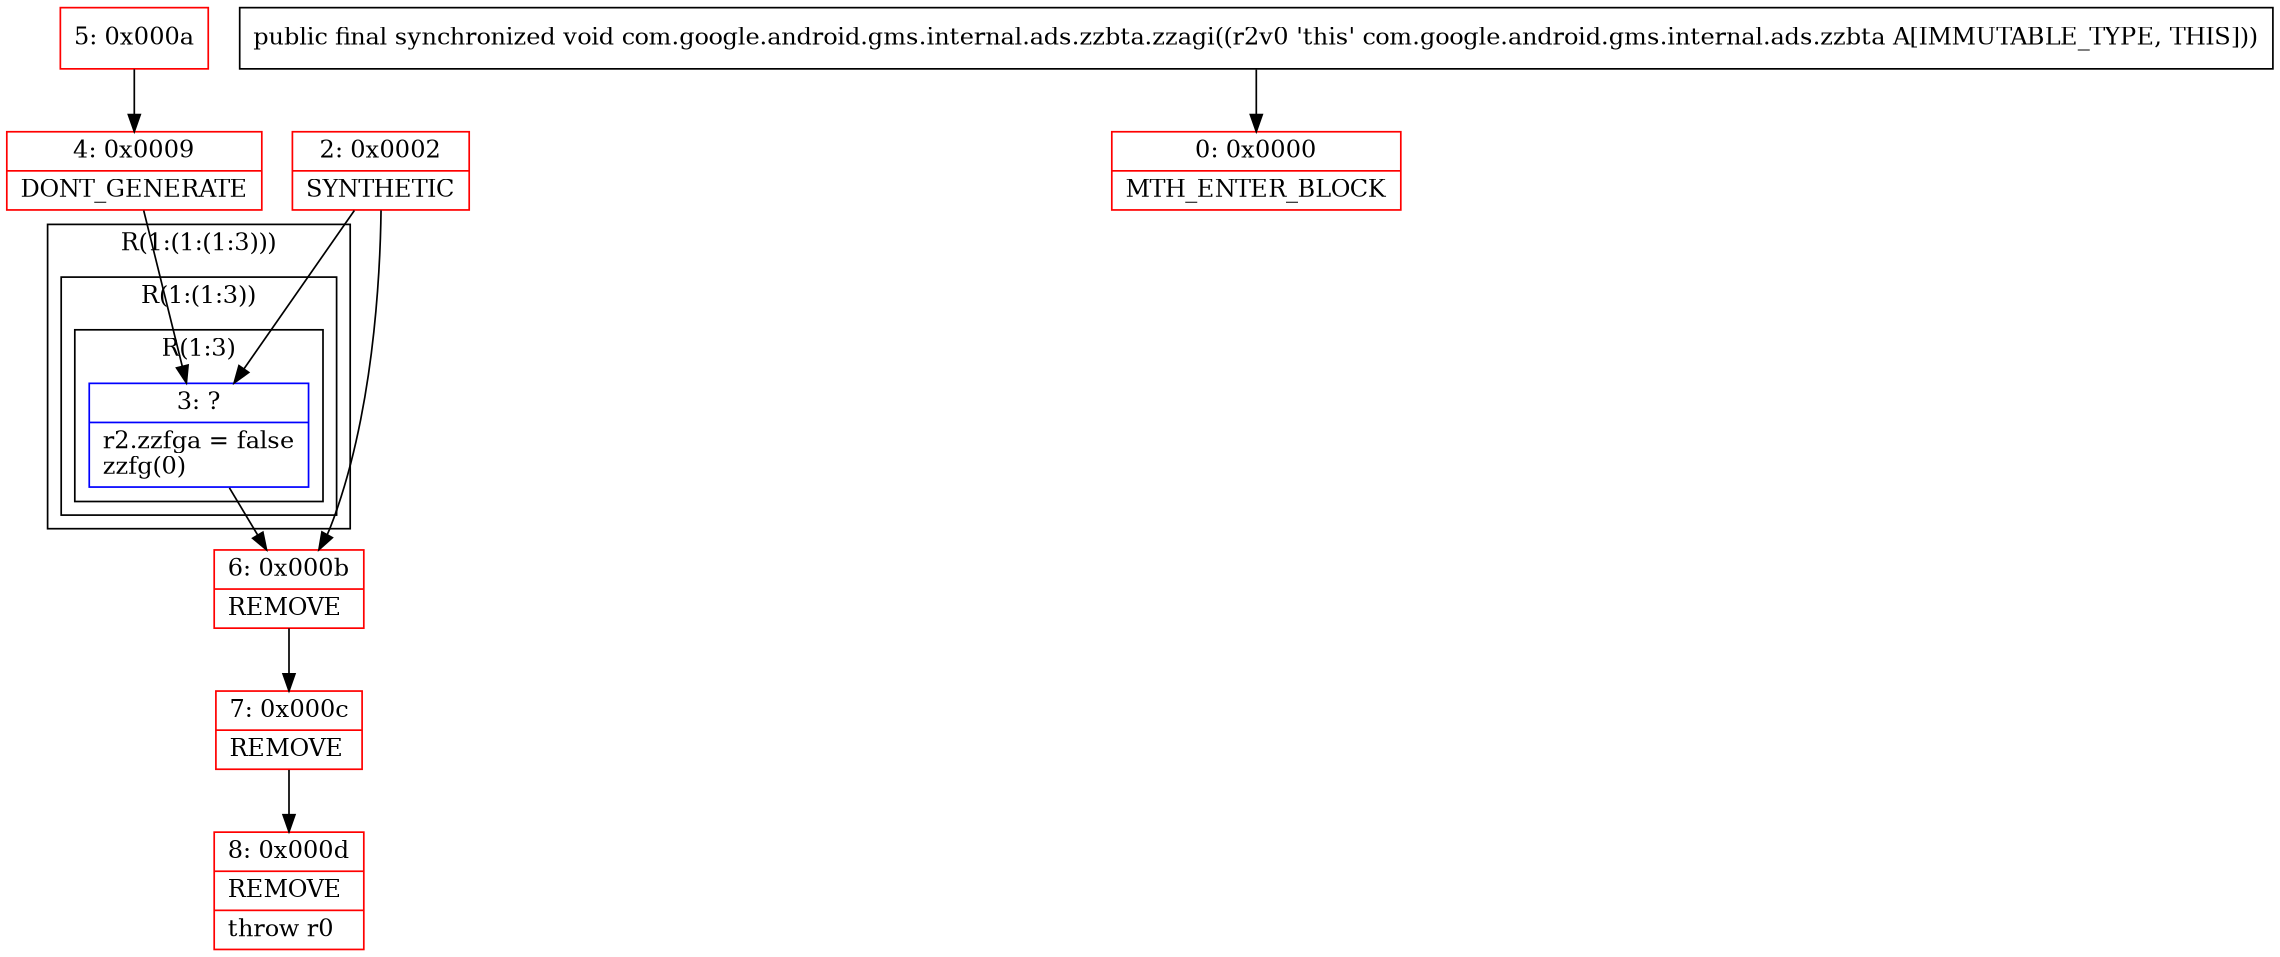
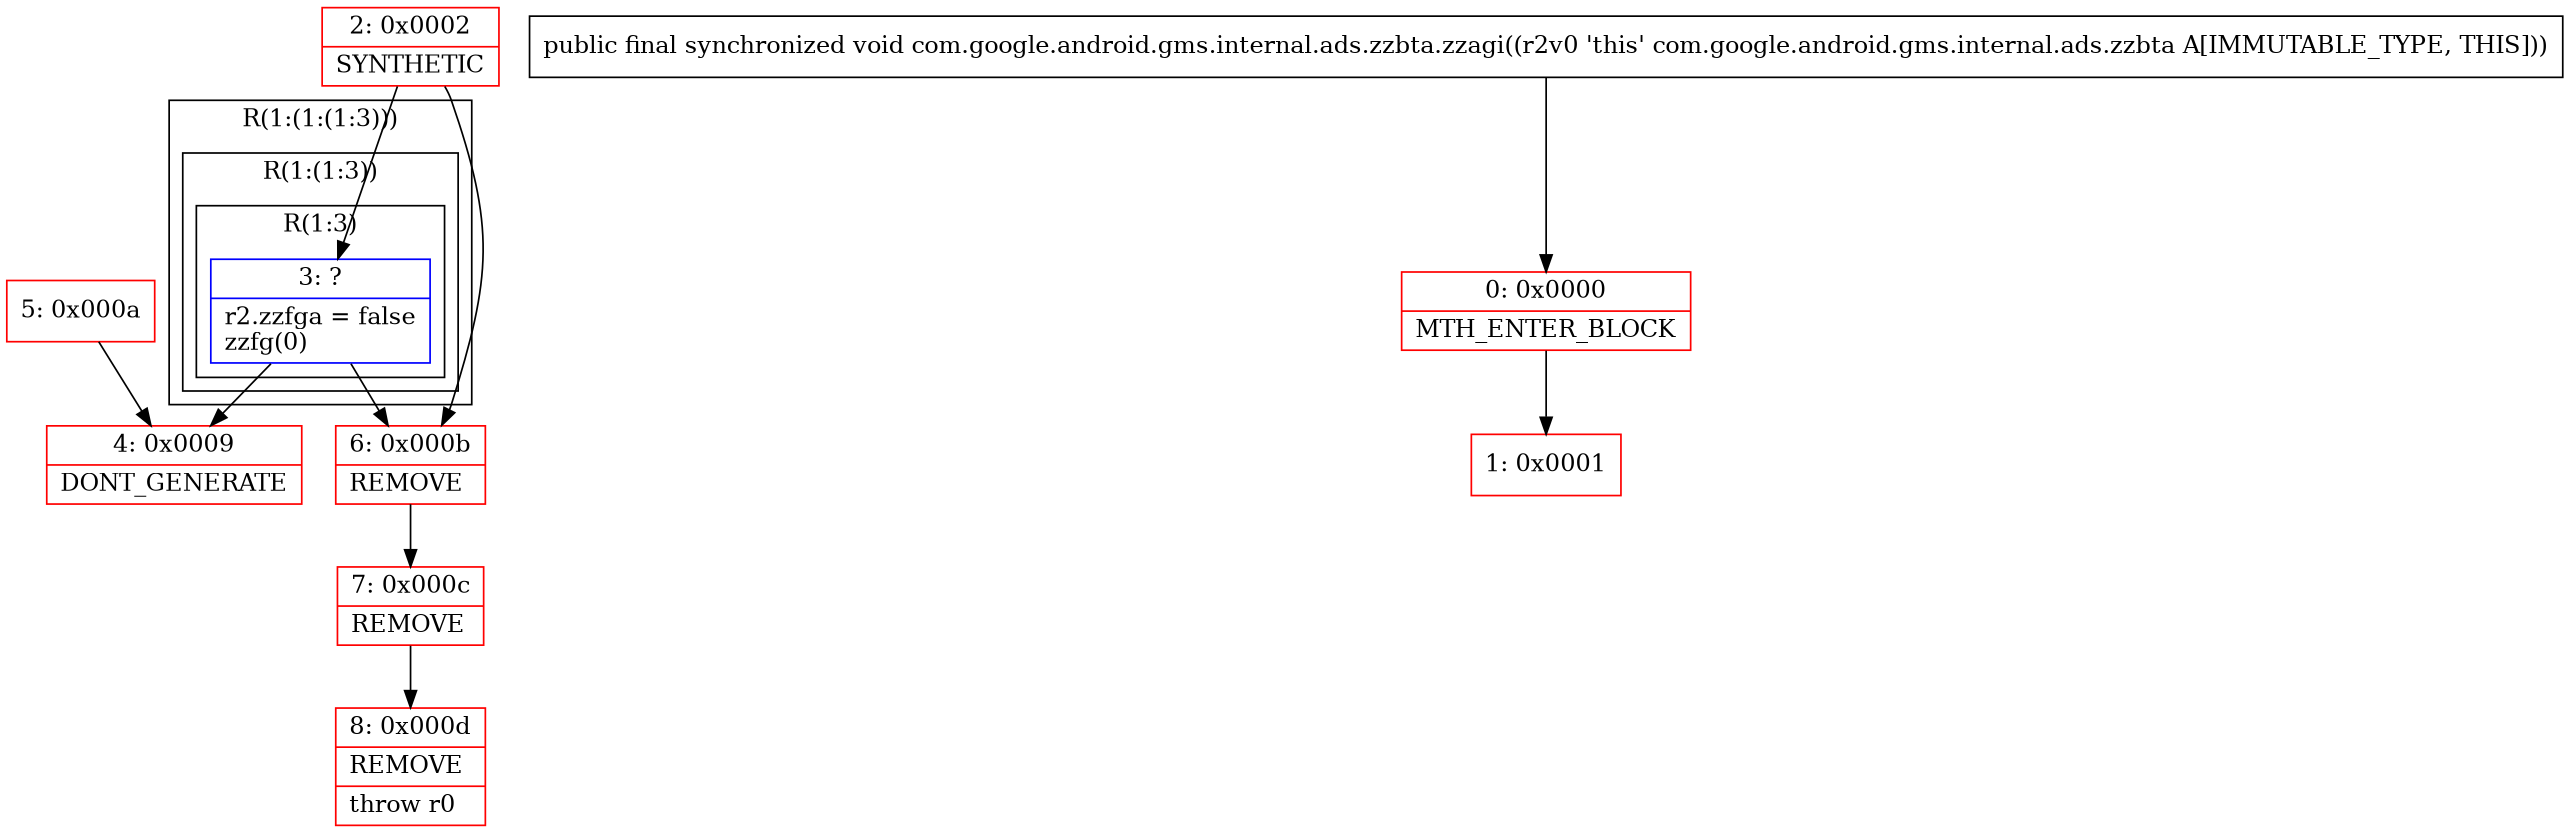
edge "4: 0x0009" -> "3: ?": reversed
node "1: 0x0001": added
